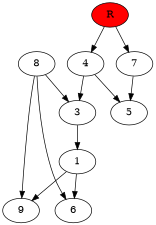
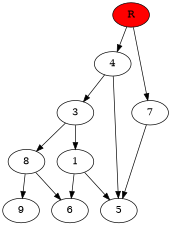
edge "8" -> "3": reversed
edge "1" -> "9": now "1" -> "5"
